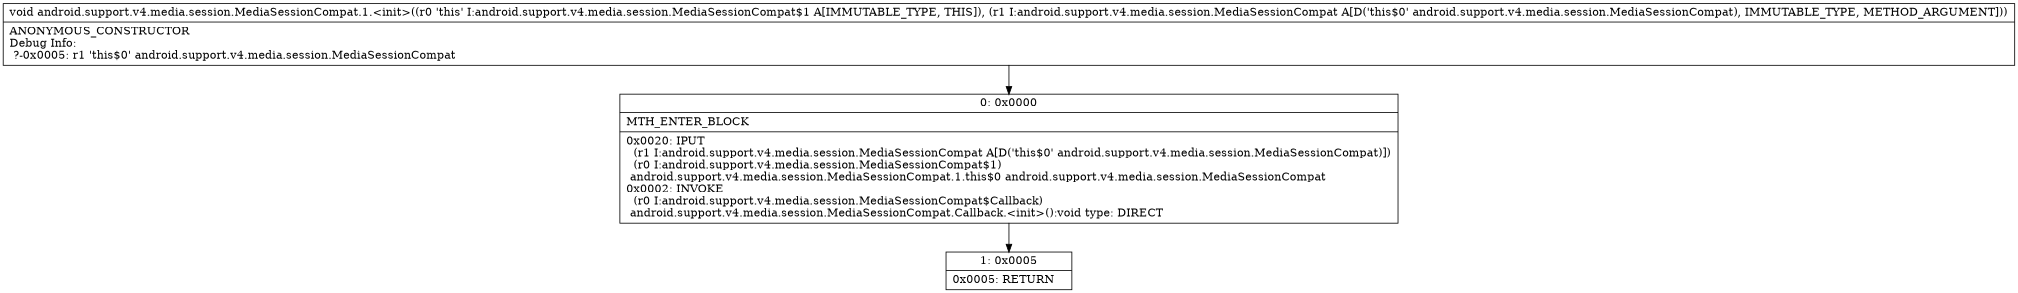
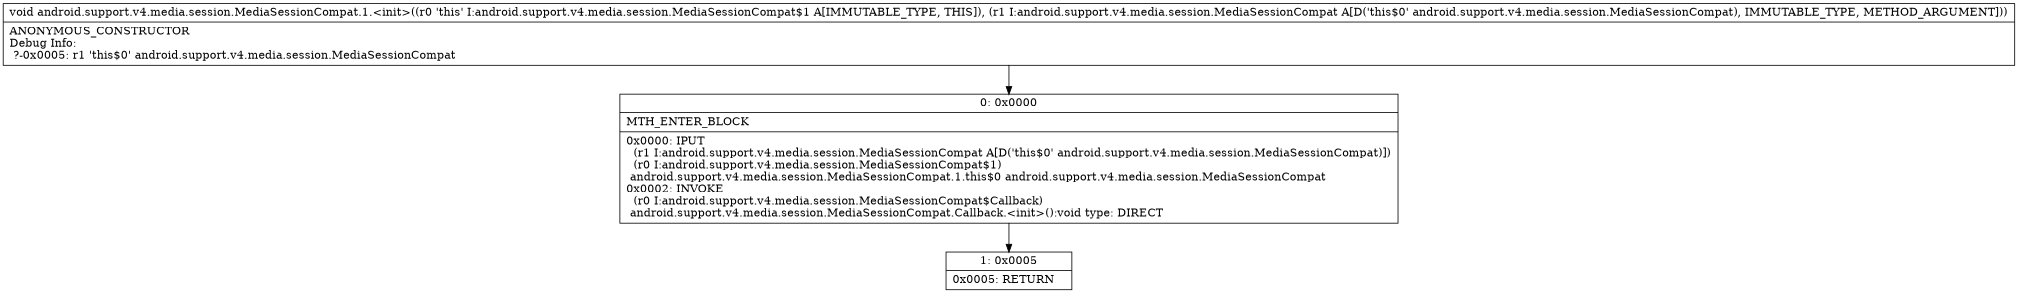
node "0: 0x0000": text "0x0020: IPUT" -> "0x0000: IPUT"
